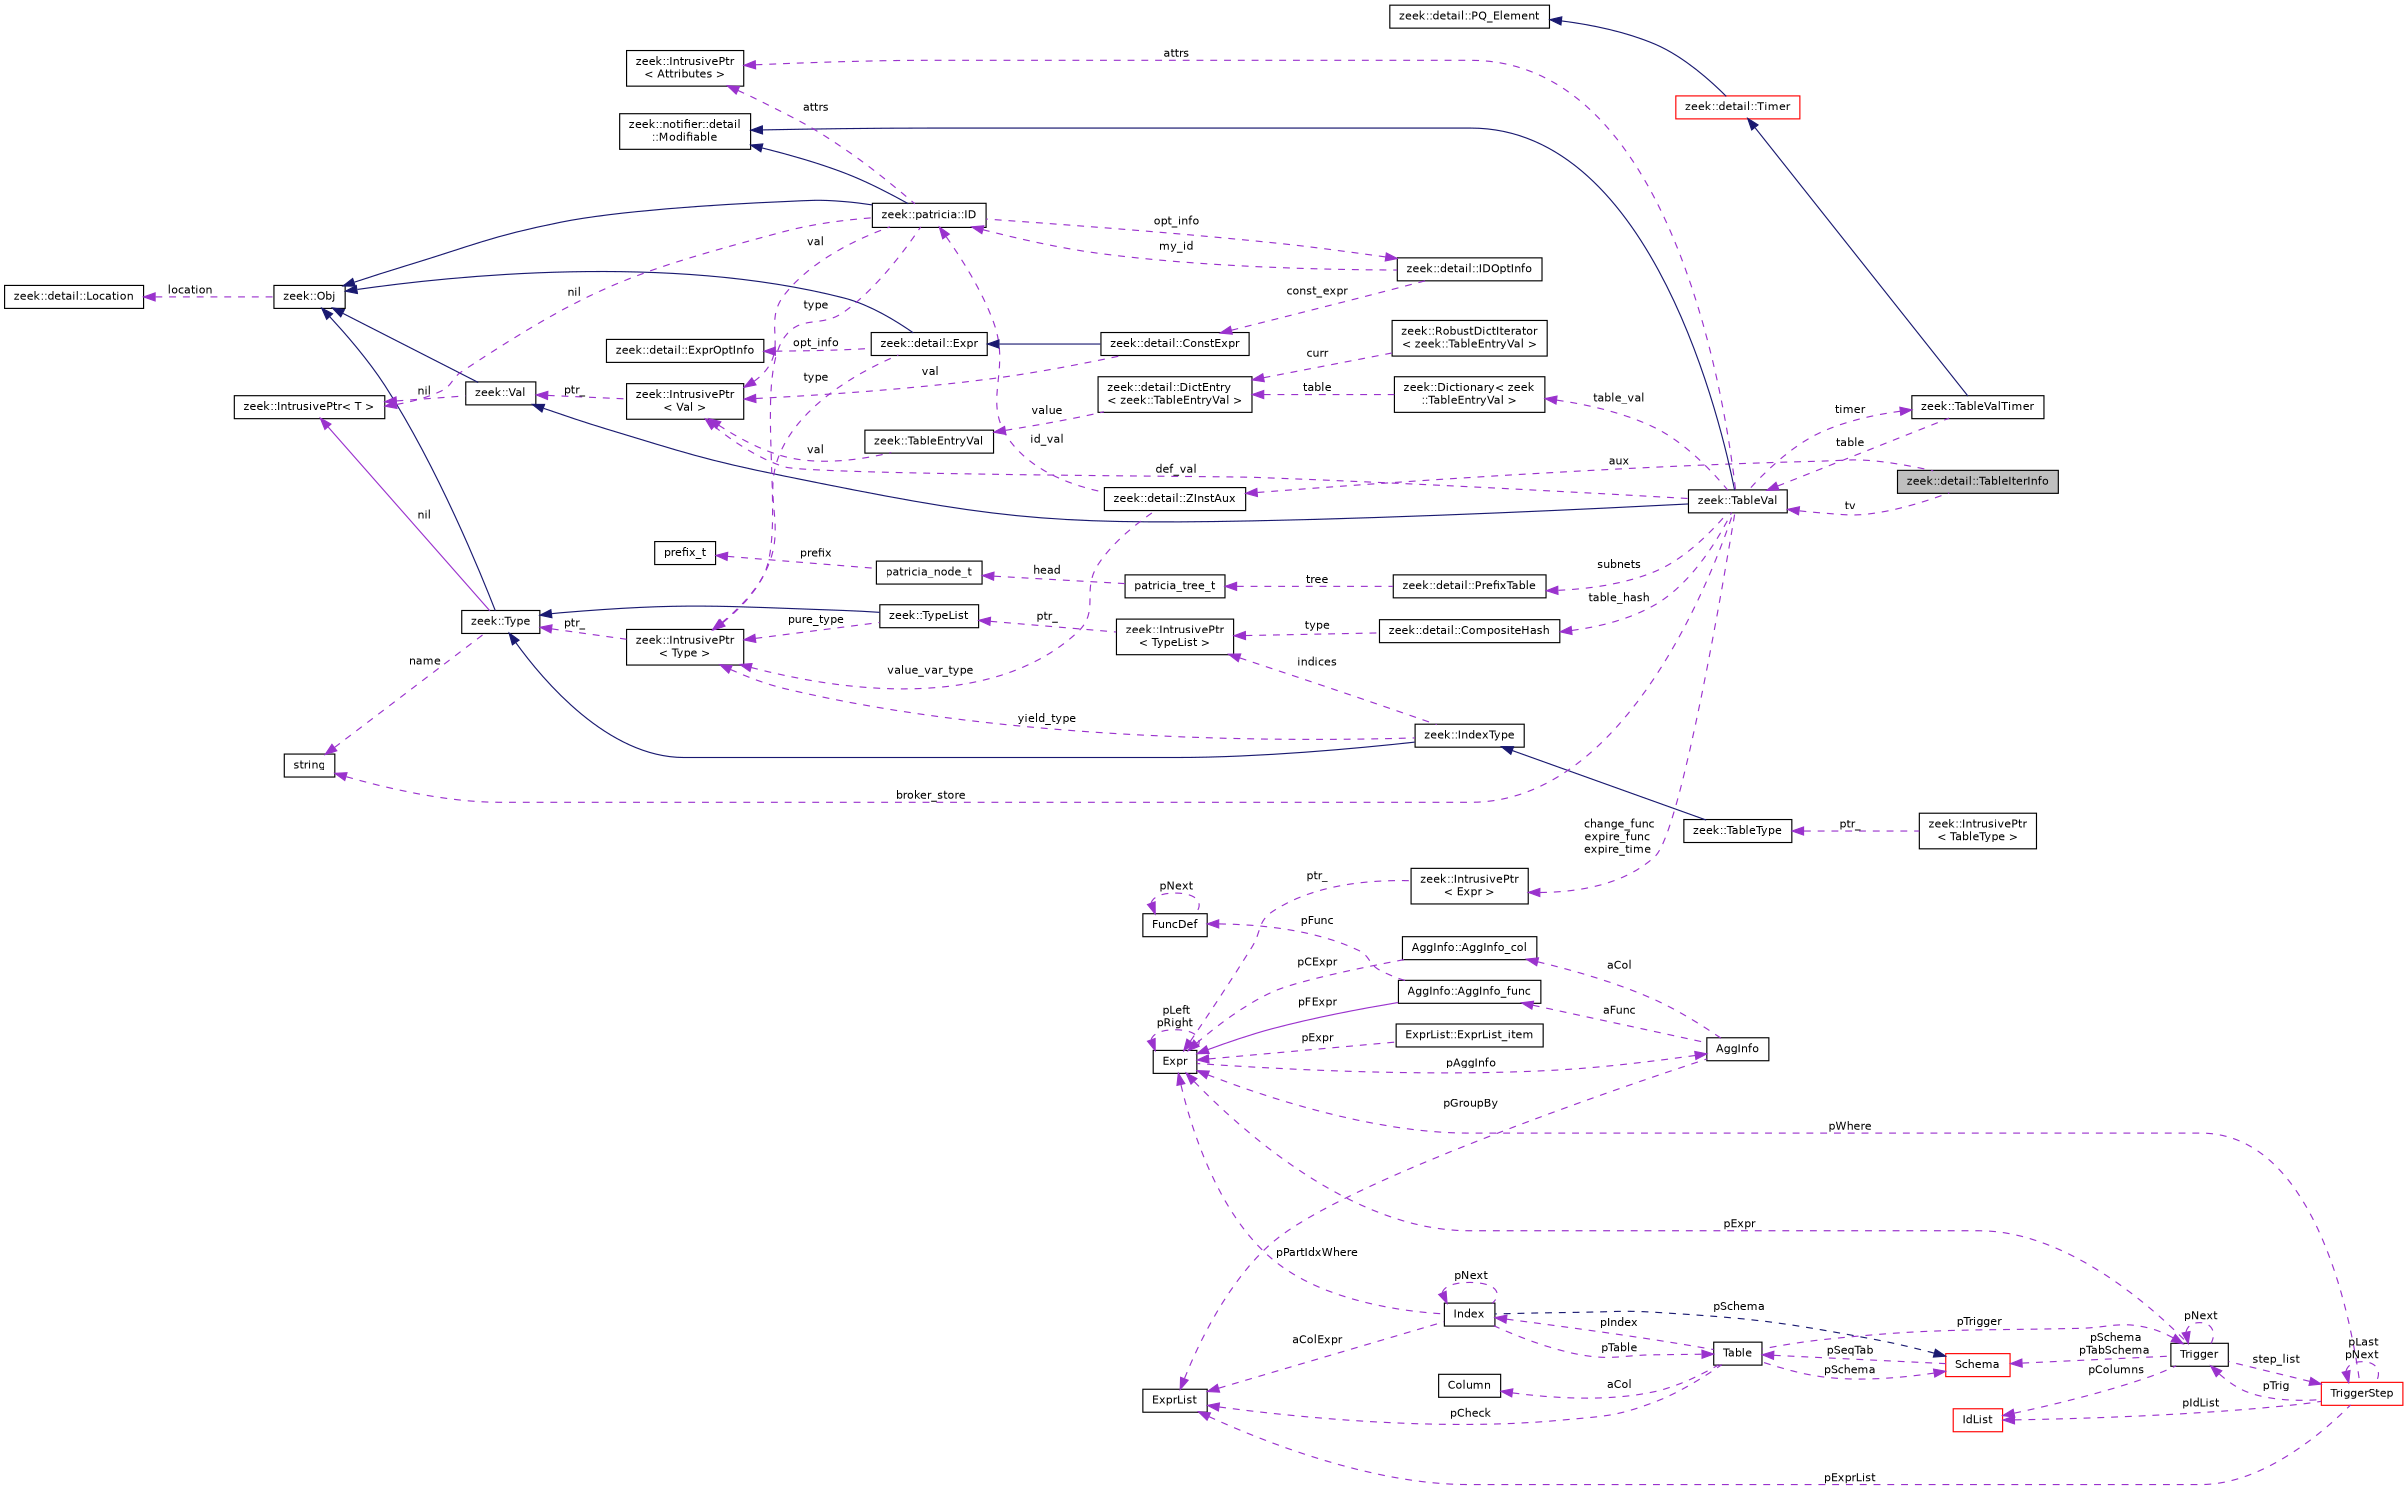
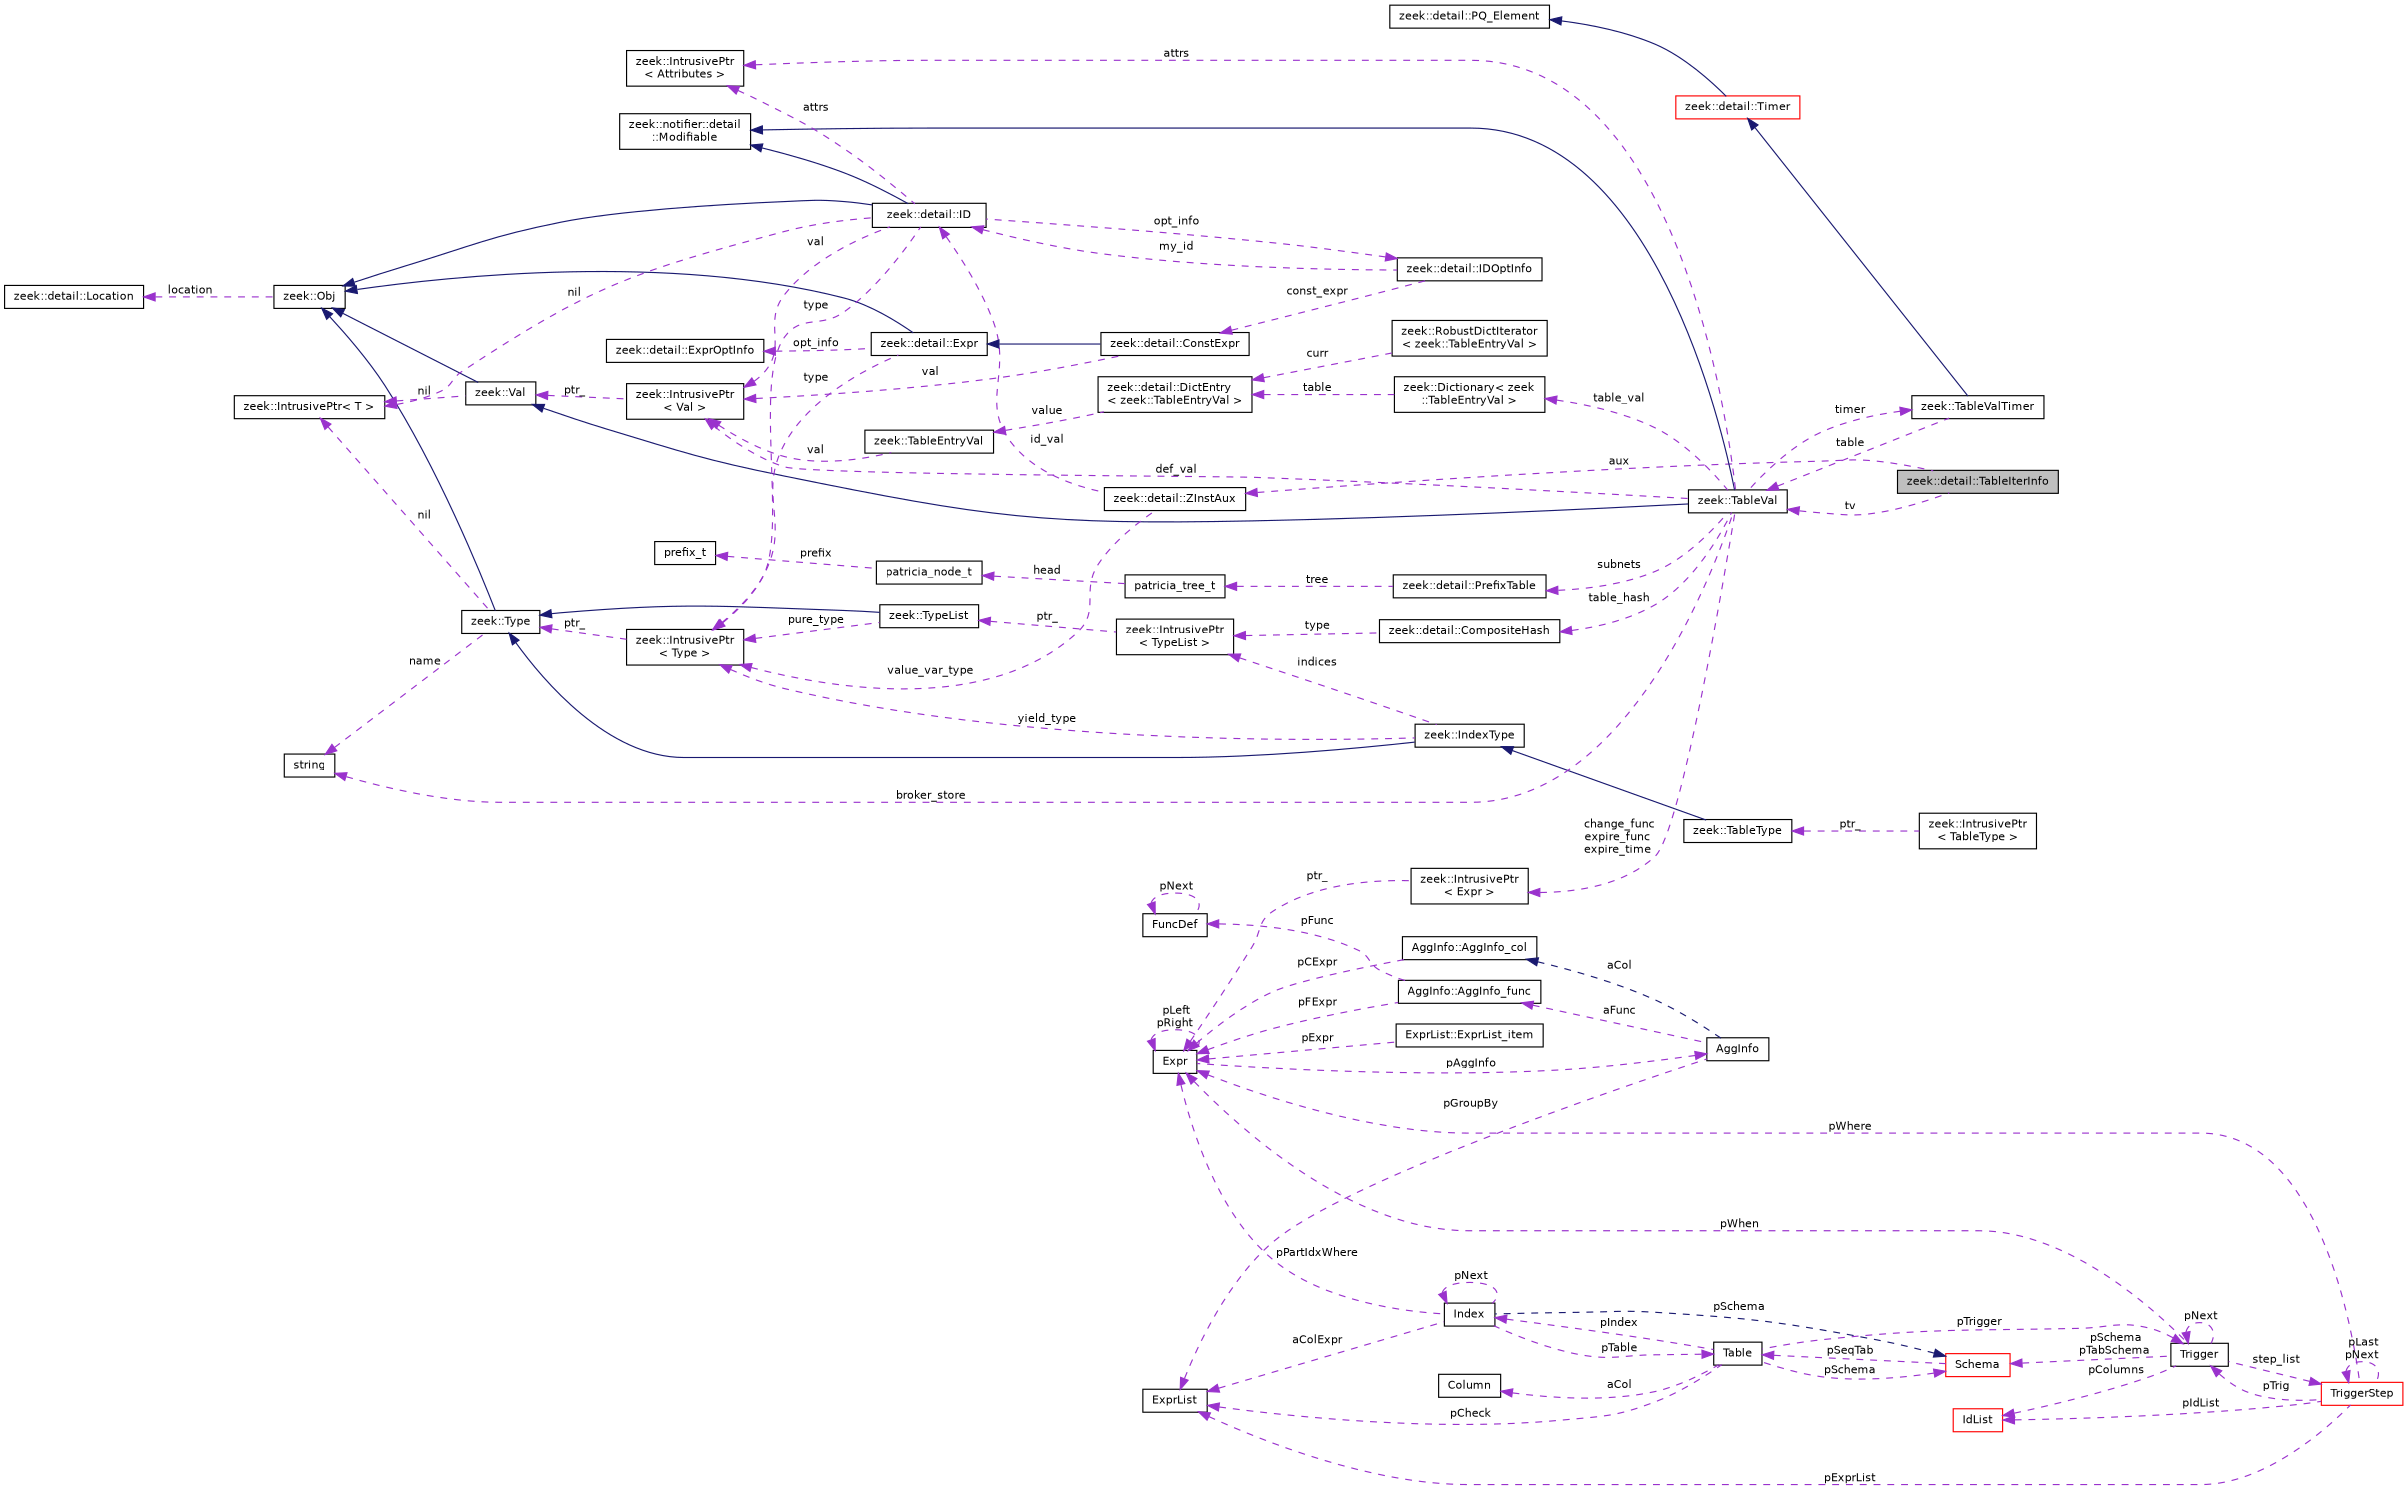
node "zeek::patricia::ID": label "zeek::patricia::ID" -> "zeek::detail::ID"
edge "zeek::Type" -> "zeek::IntrusivePtr< T >": style solid -> dashed
edge "AggInfo" -> "AggInfo::AggInfo_col": color darkorchid3 -> midnightblue
edge "AggInfo::AggInfo_func" -> "Expr": style solid -> dashed
edge "Trigger" -> "Expr": label " pExpr" -> " pWhen"
